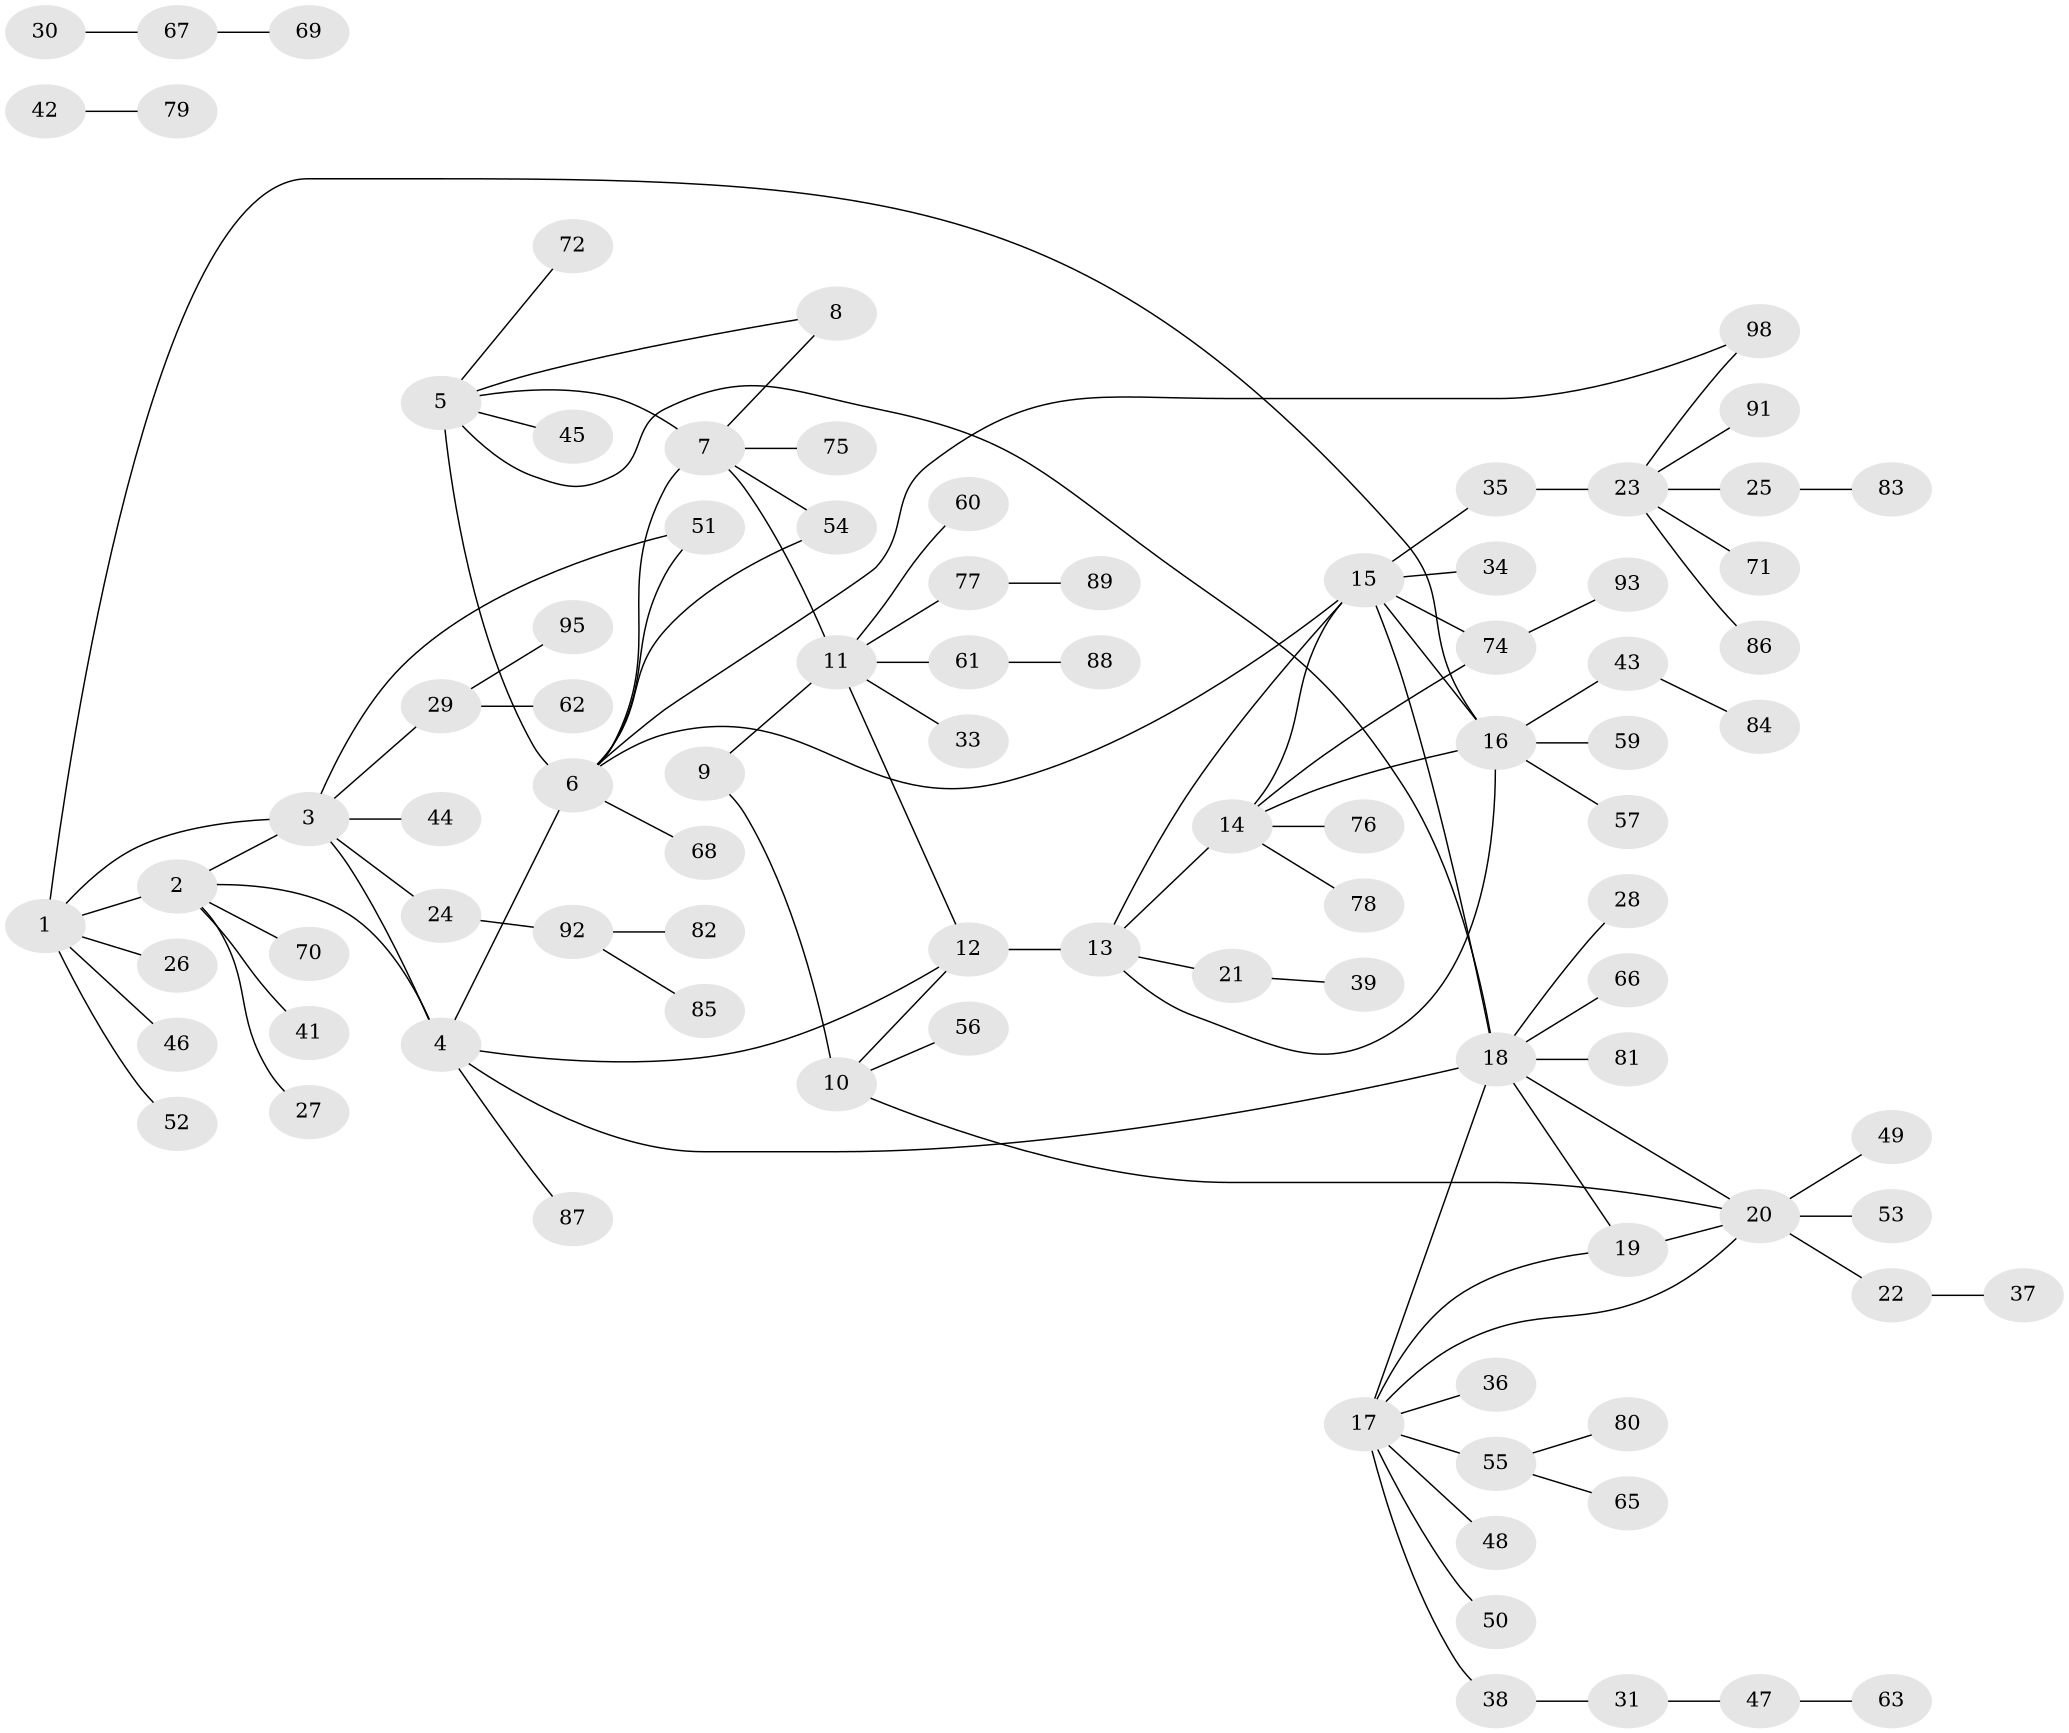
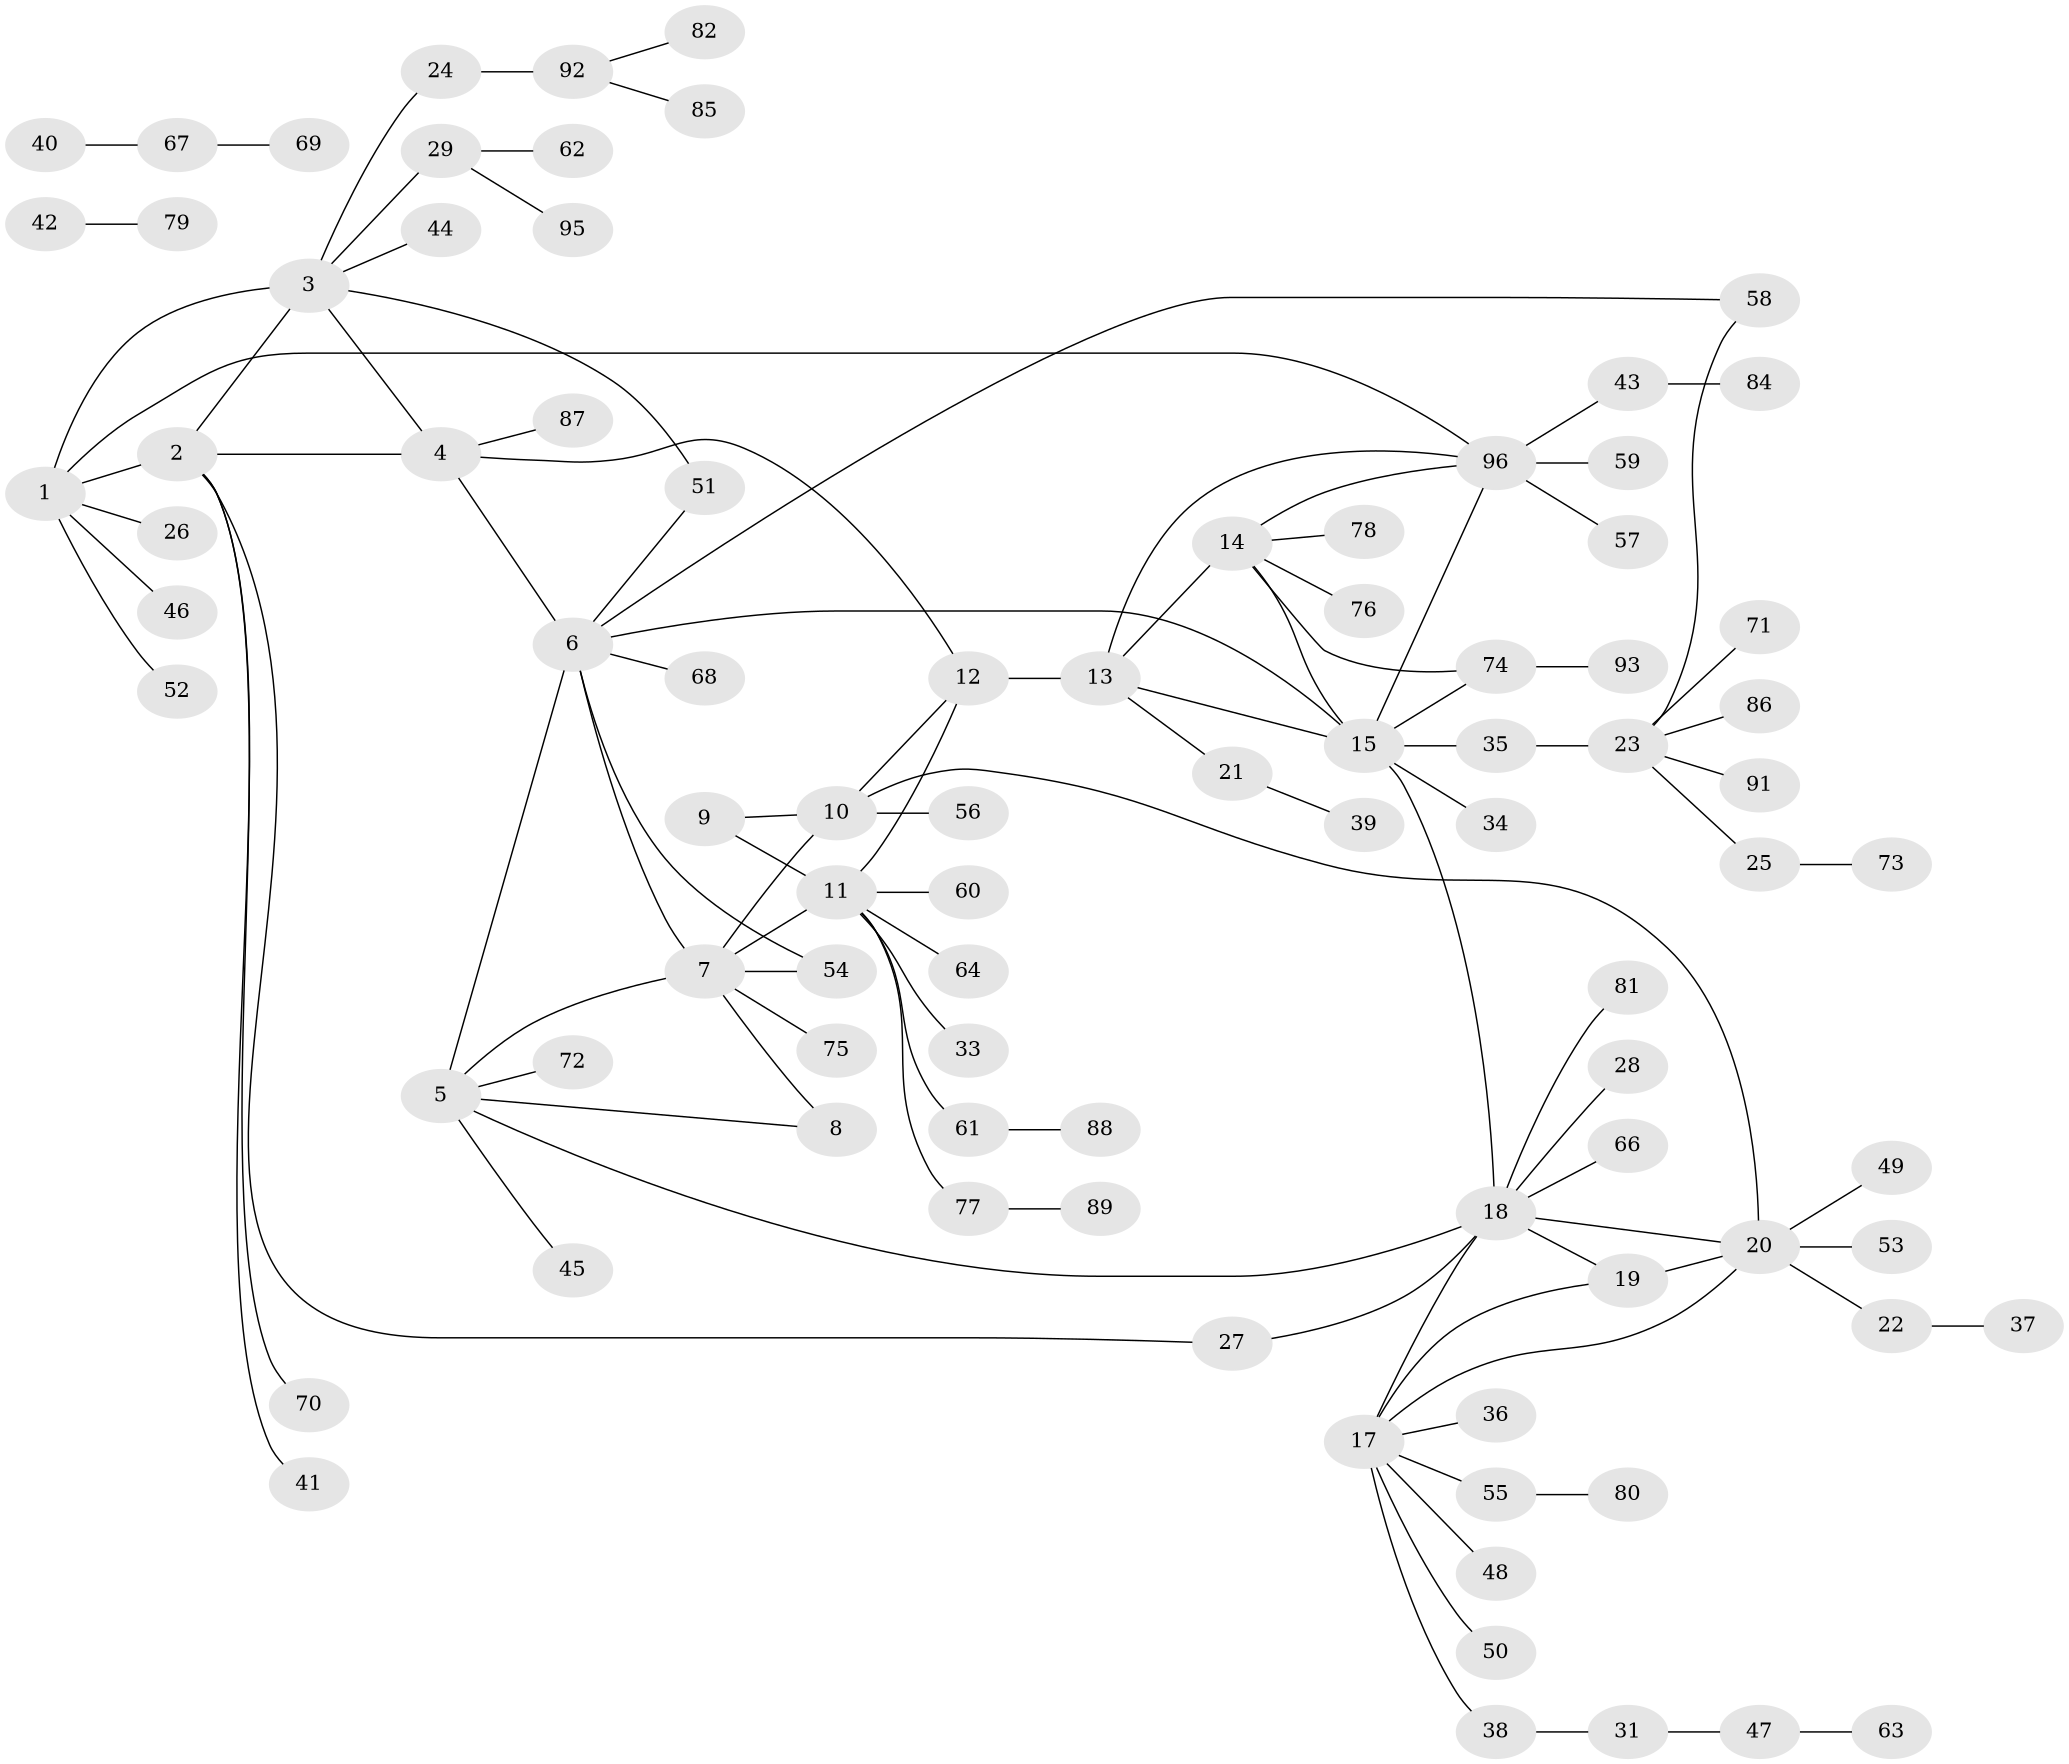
node "30": label "30" -> "40"
node "98": label "98" -> "58"
node "83": label "83" -> "73"
node "16": label "16" -> "96"
edge "10" -- "7": added
node "64": added
edge "4" -- "18": now "27" -- "18"
node "65": removed
